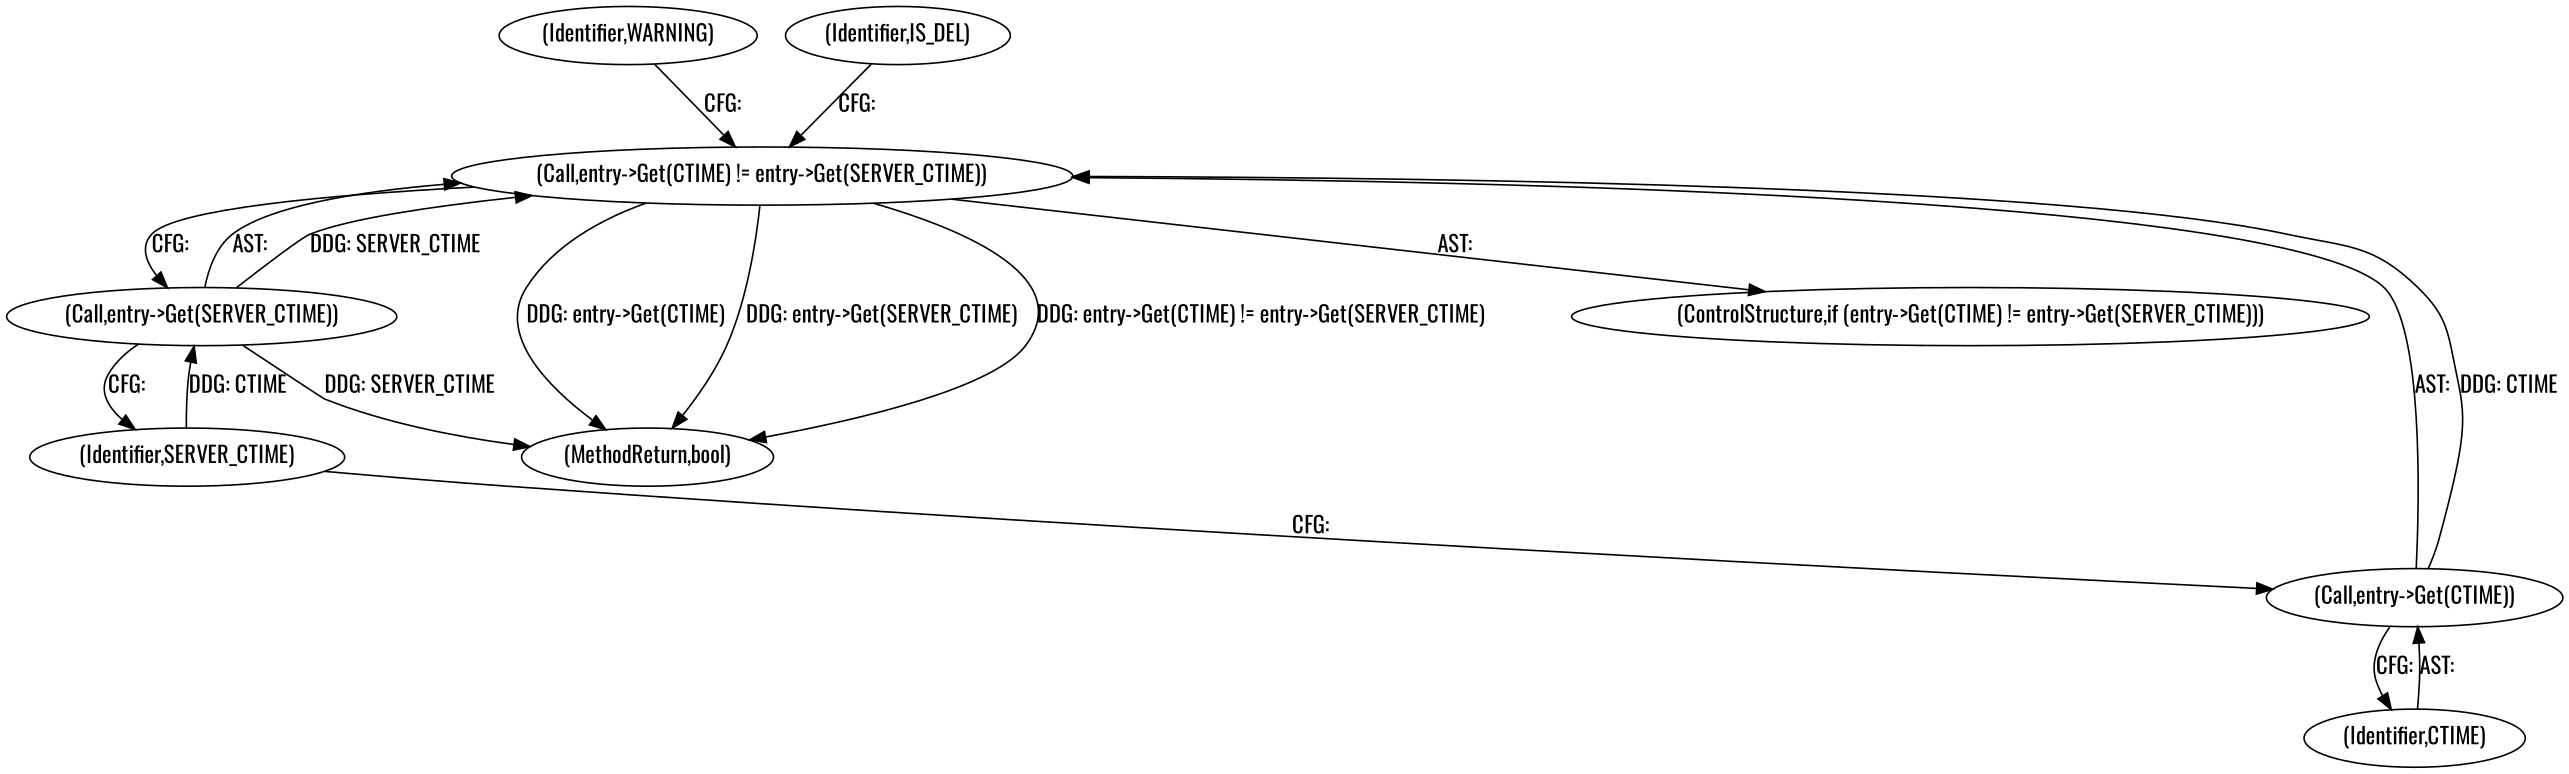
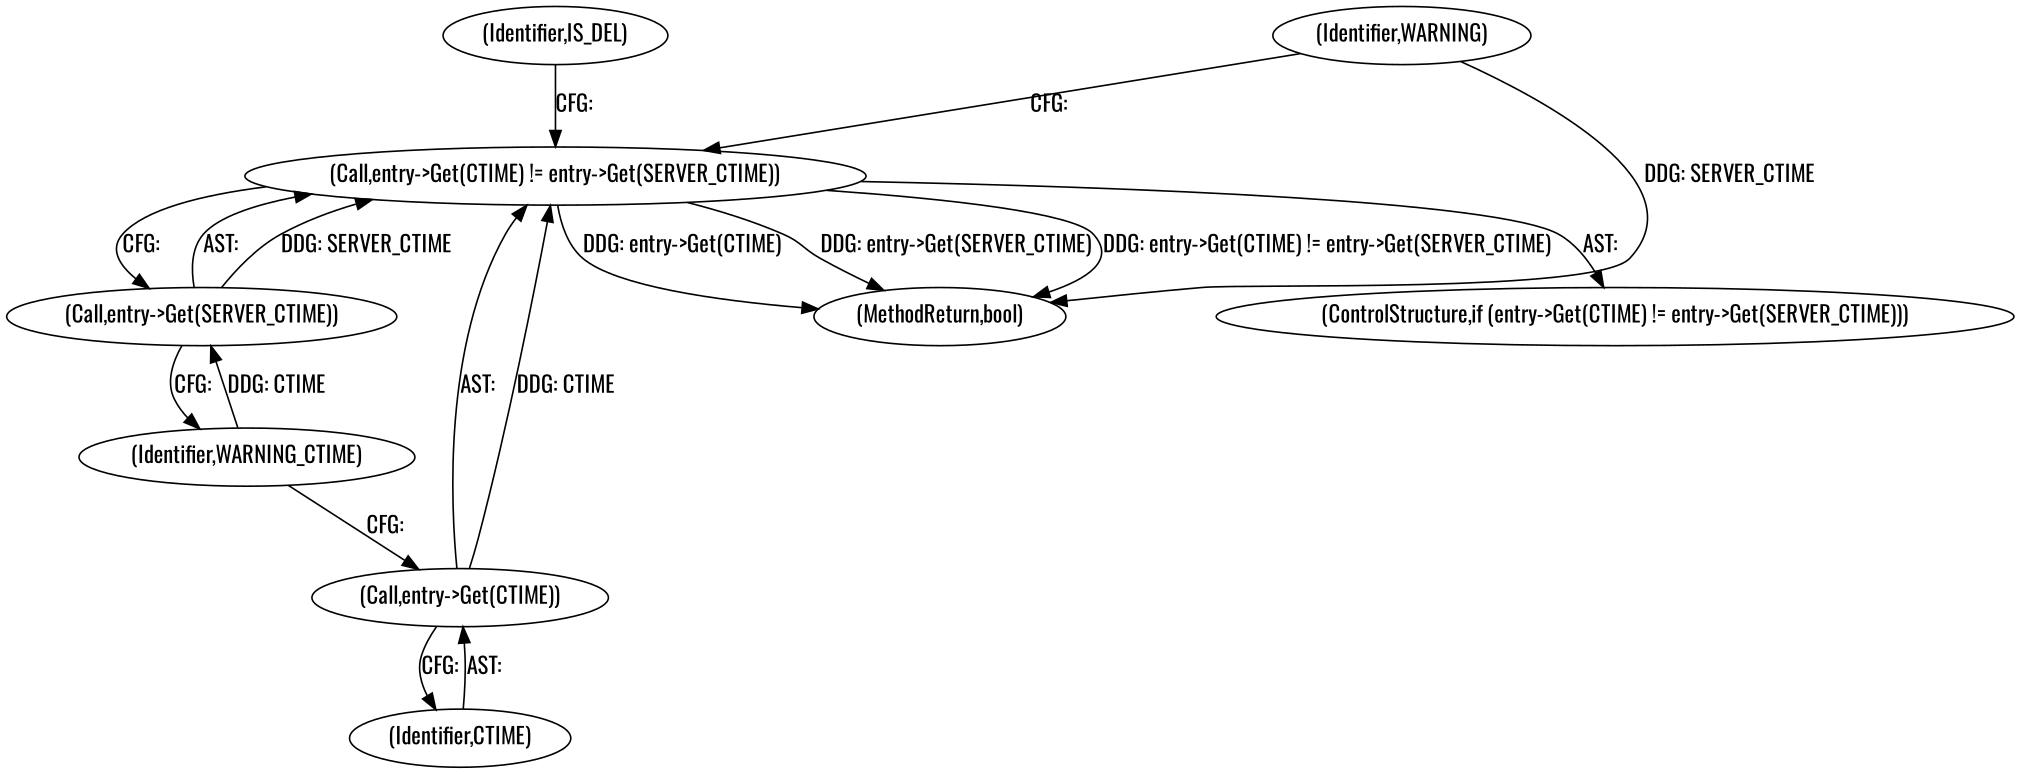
edge "(Call,entry->Get(SERVER_CTIME))" -> "(MethodReturn,bool)": now "(Identifier,WARNING)" -> "(MethodReturn,bool)"
node "(Identifier,SERVER_CTIME)": label "(Identifier,SERVER_CTIME)" -> "(Identifier,WARNING_CTIME)"
